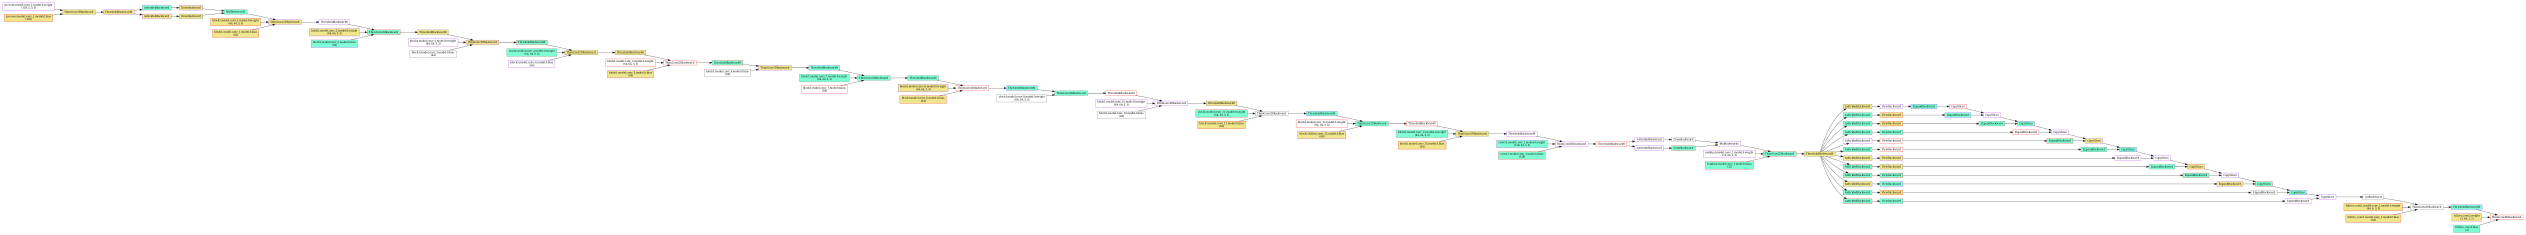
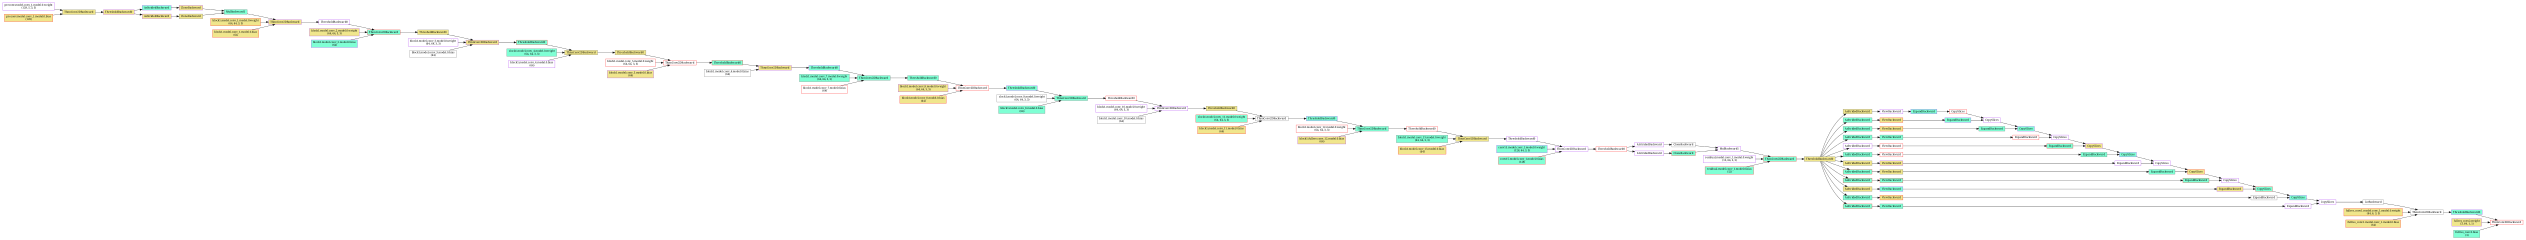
node "block1.model.conv_9.model.0.bias (64)": added
